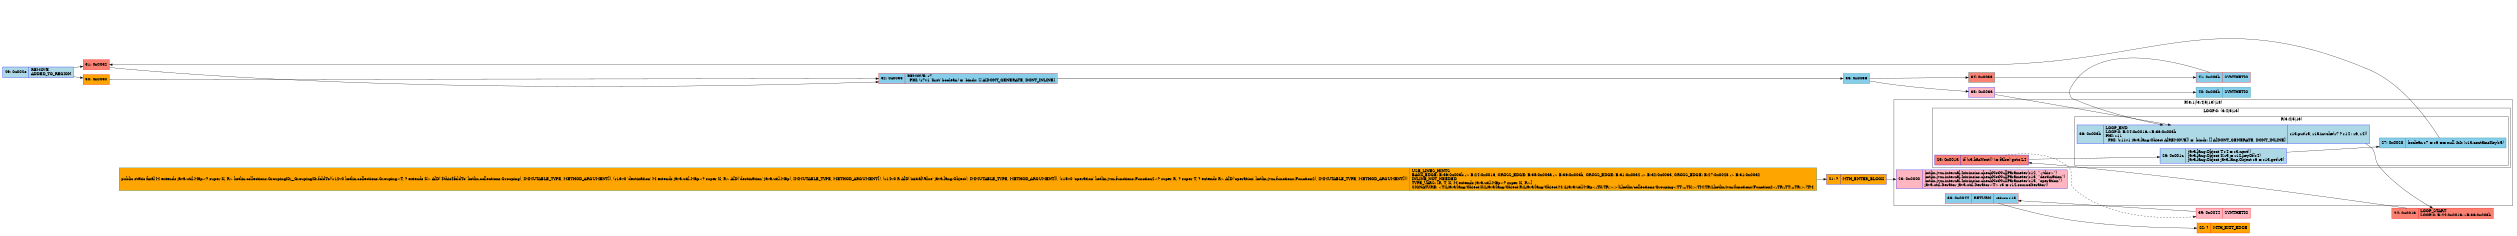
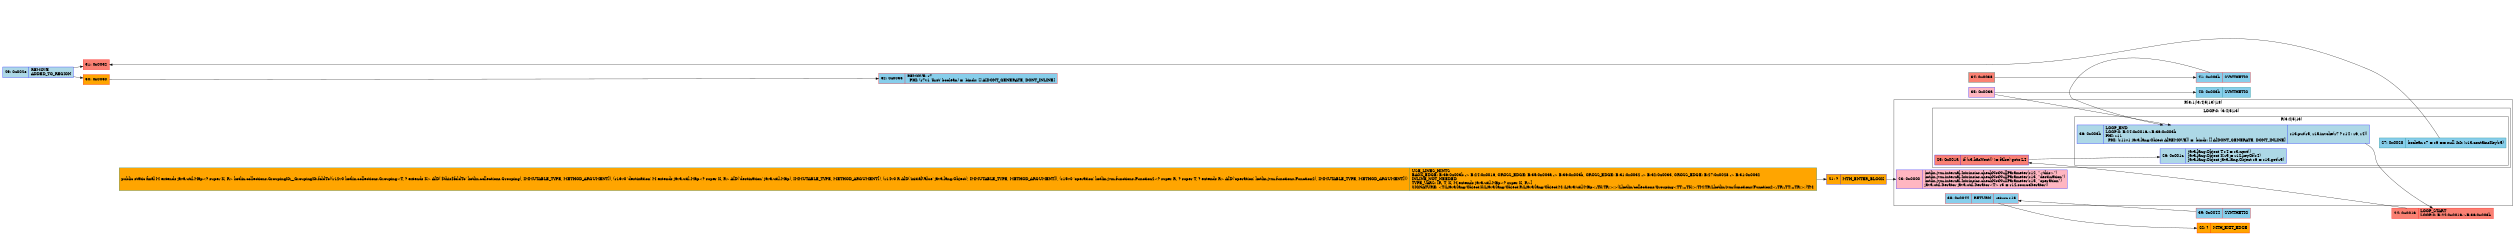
node "33: 0x0036": removed
edge "31: 0x0032" -> "32: 0x0033": removed
edge "26: 0x001c" -> "27: 0x0028": removed
edge "25: 0x001a" -> "39: 0x0044": removed
node "39: 0x0044": fillcolor lightpink -> skyblue
